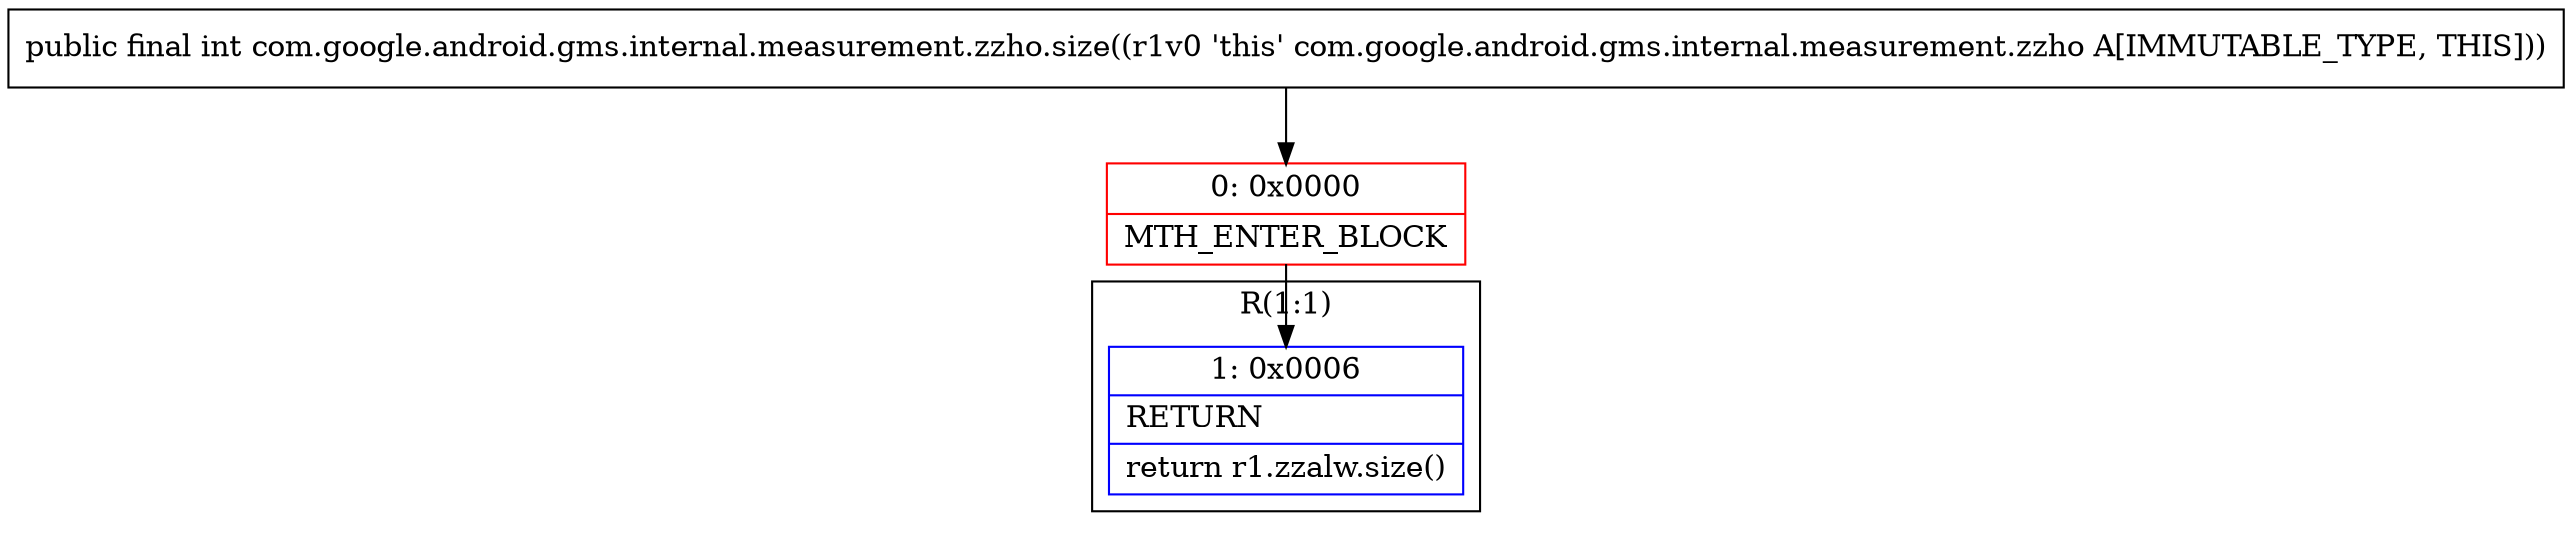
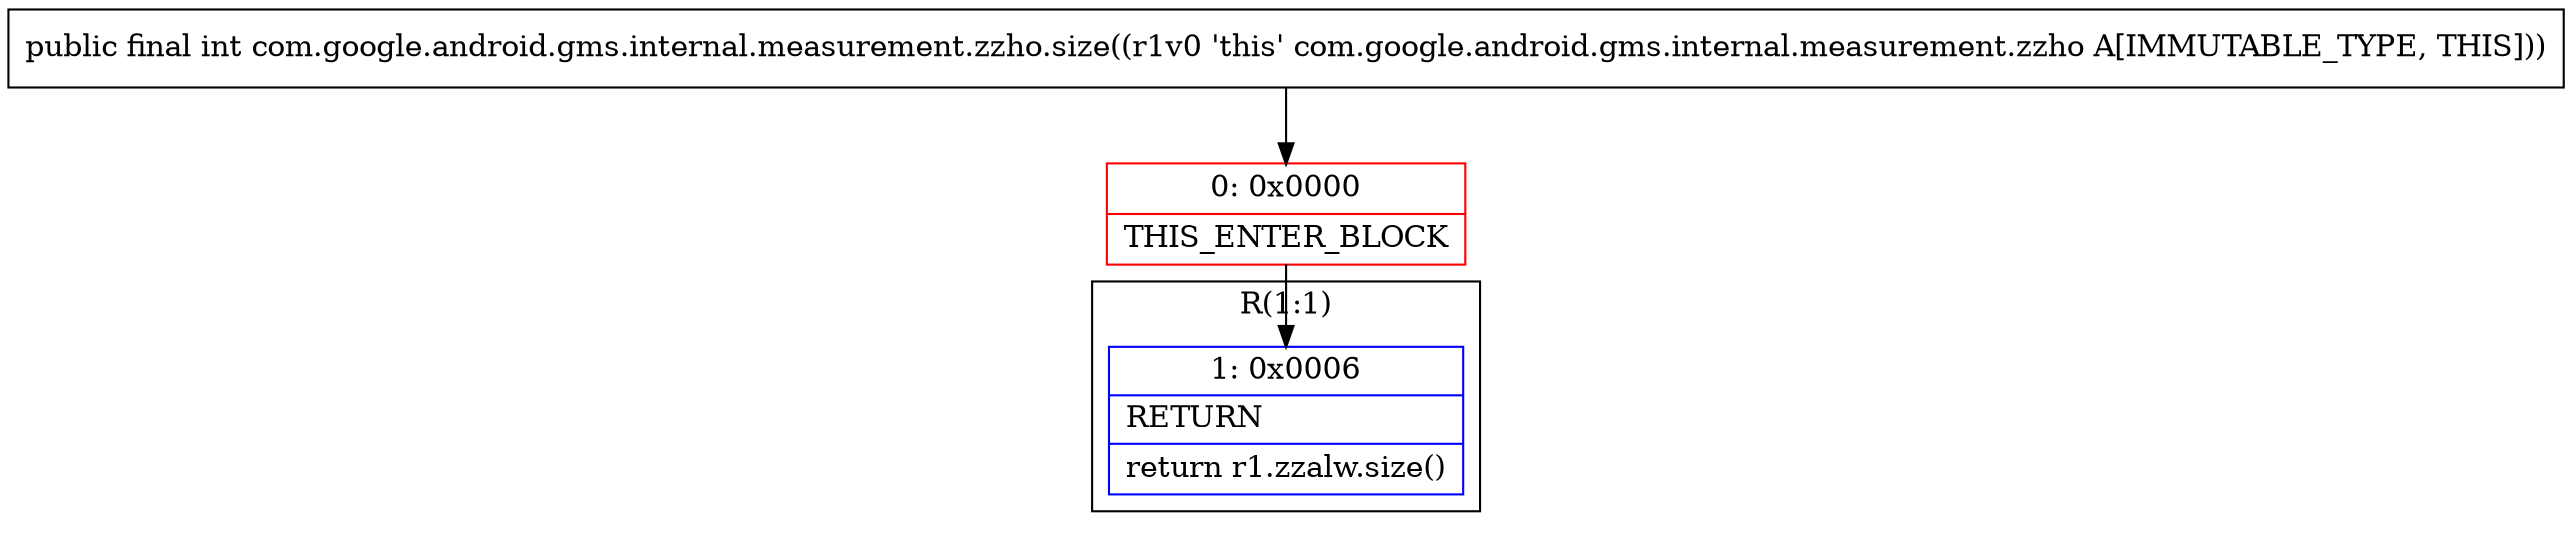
node "0: 0x0000": text "MTH_ENTER_BLOCK" -> "THIS_ENTER_BLOCK"
